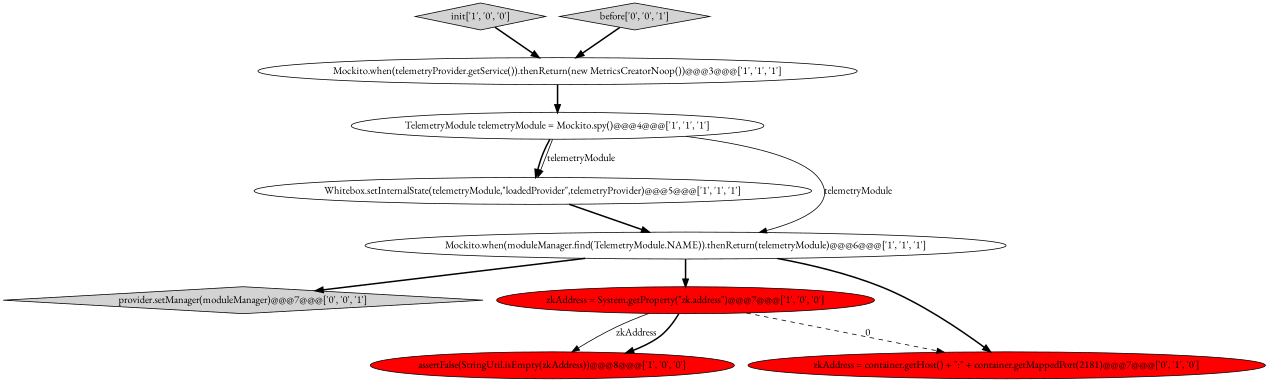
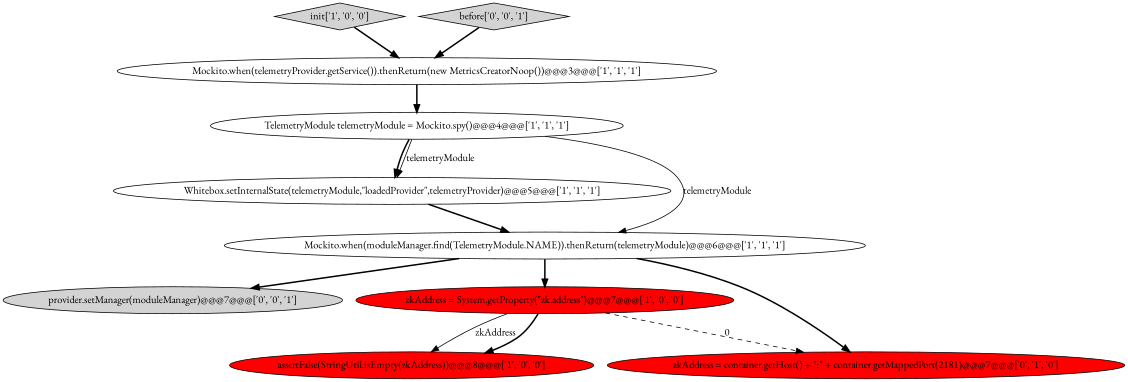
node "provider.setManager(moduleManager)@@@7@@@['0', '0', '1']": shape diamond -> ellipse
